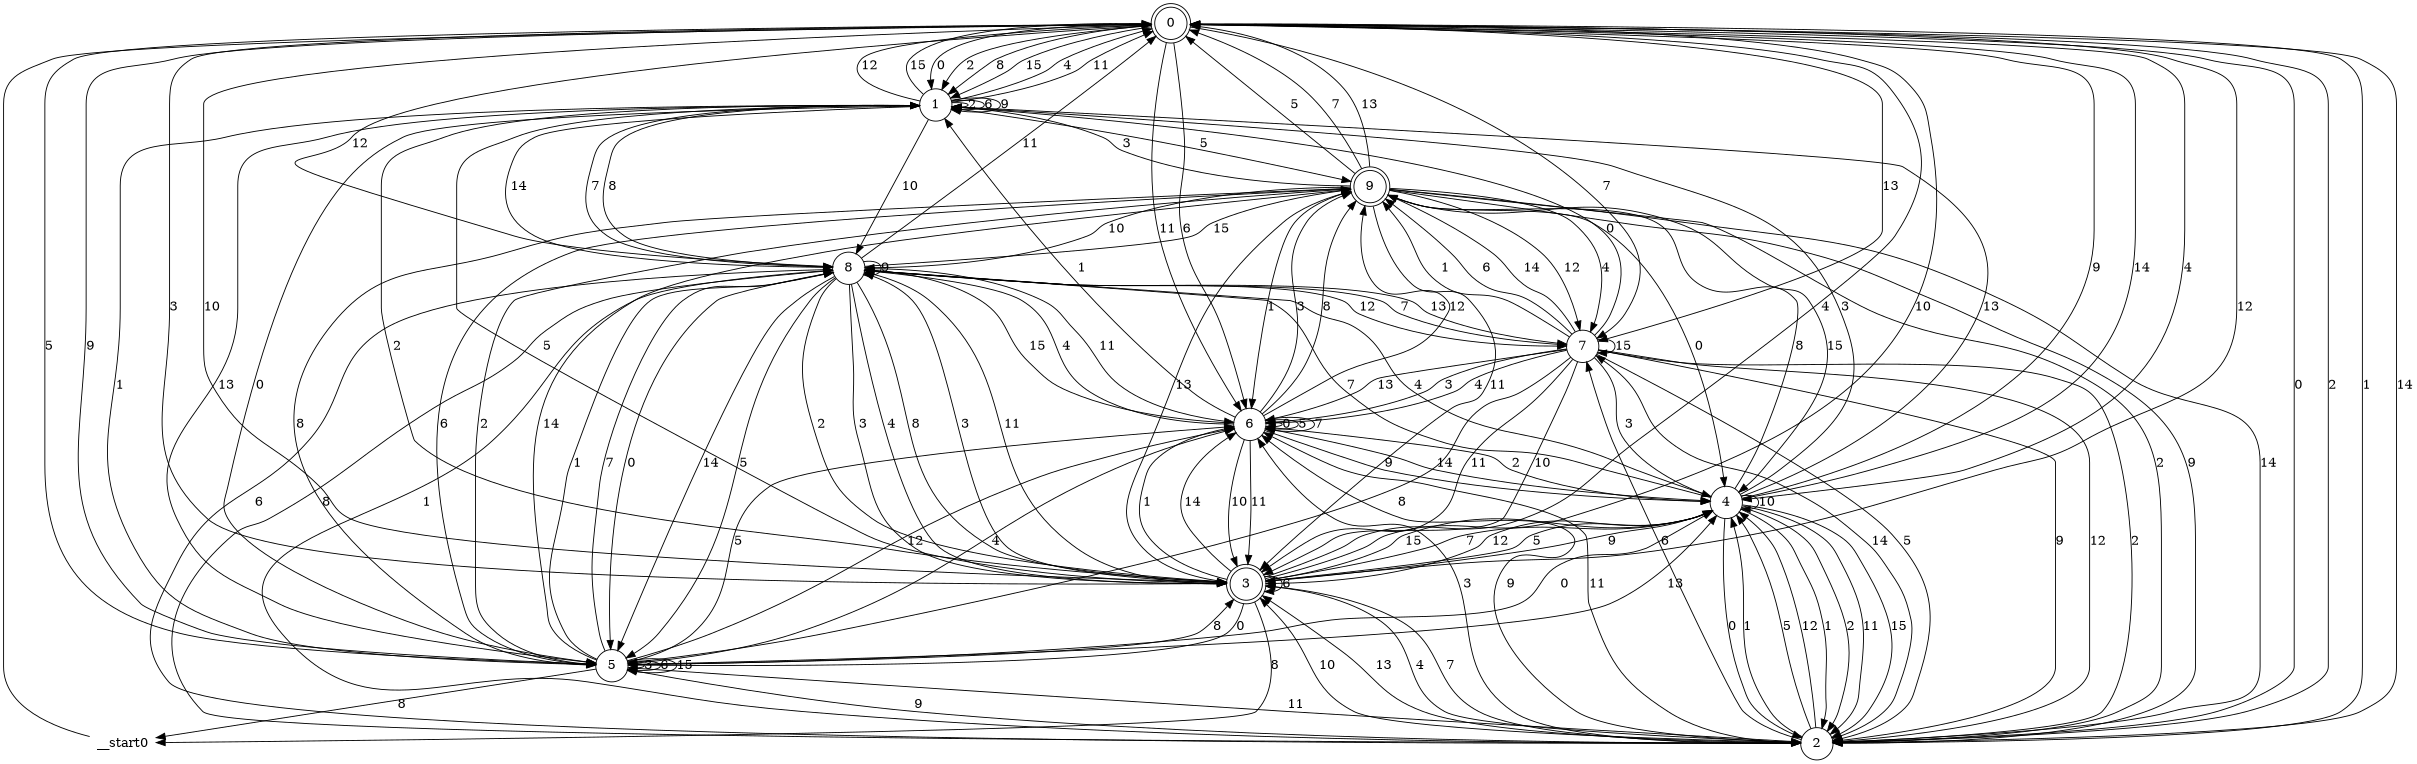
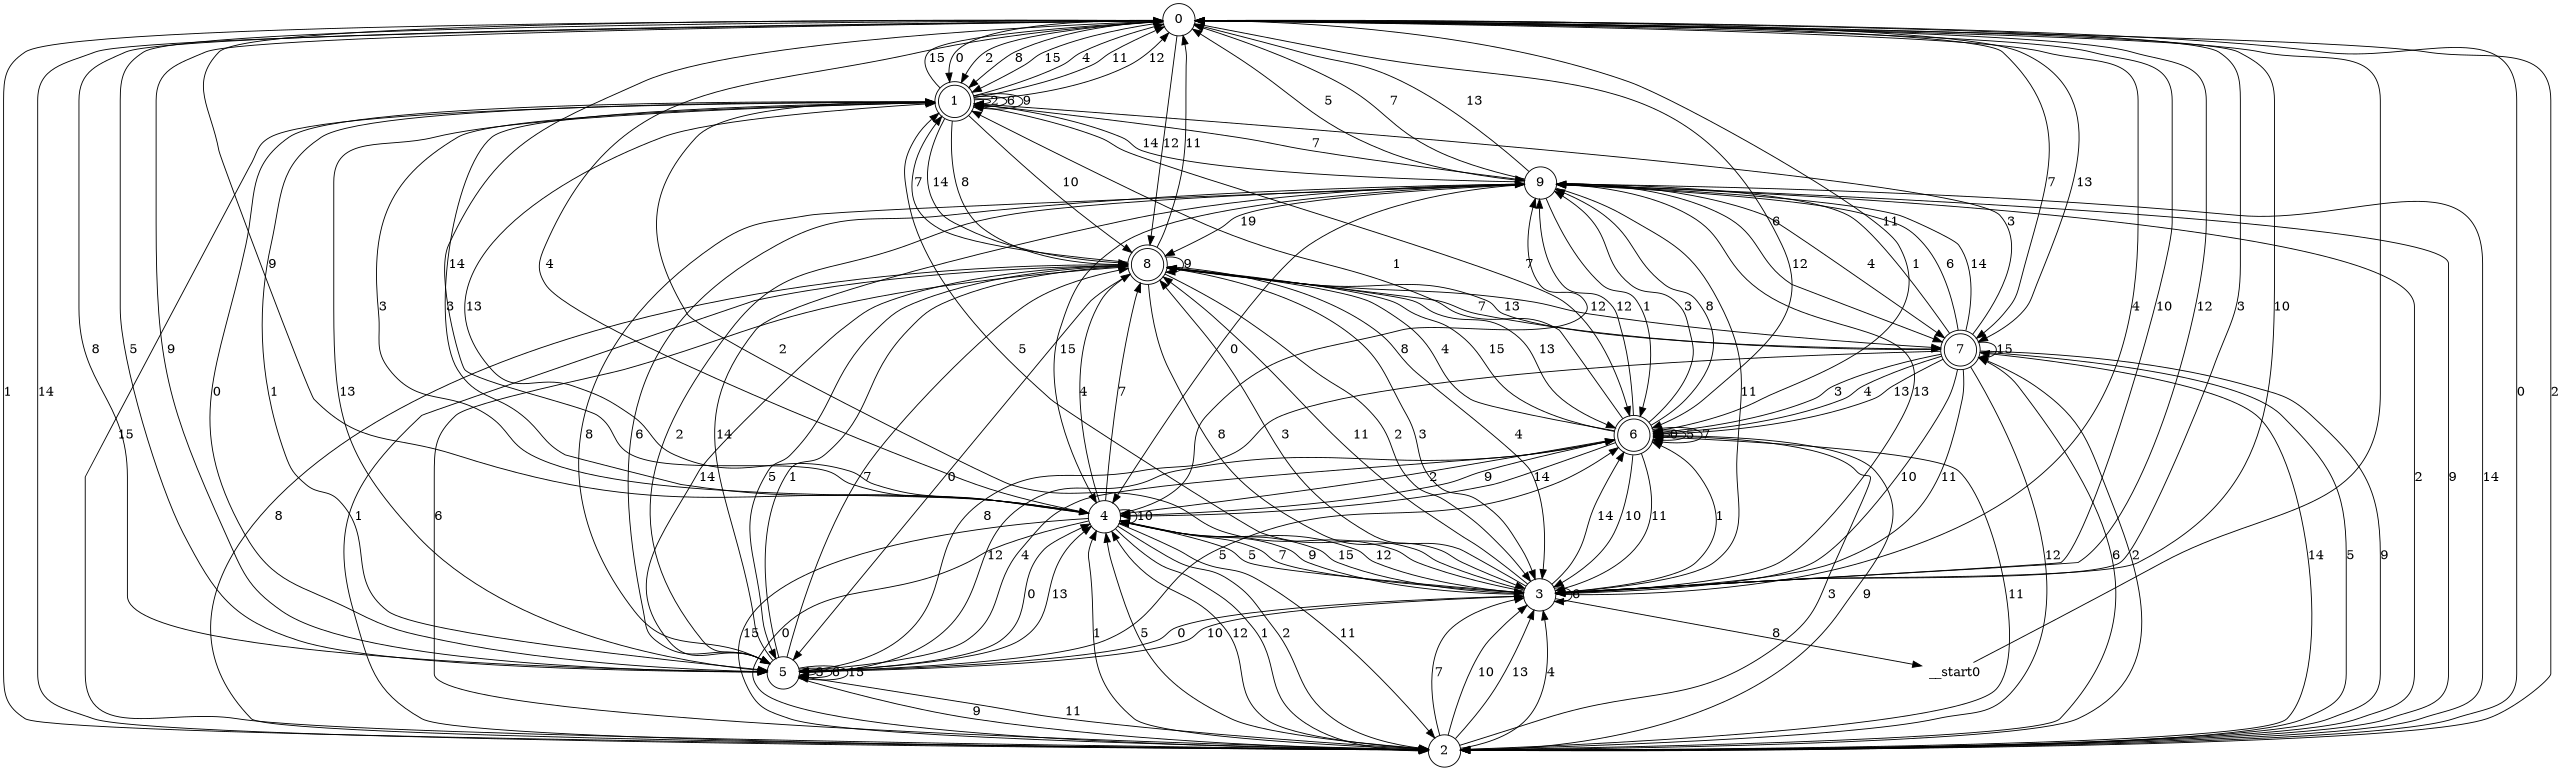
node "0": shape doublecircle -> circle
node "1": shape circle -> doublecircle
edge "9" -> "1": label "3" -> "14"
edge "1" -> "9": label "5" -> "7"
node "9": shape doublecircle -> circle
edge "1" -> "6": added, label "7"
edge "9" -> "8": label "10" -> "19"
edge "7" -> "1": label "0" -> "3"
edge "8" -> "9": removed, label "15"
node "8": shape circle -> doublecircle
edge "8" -> "6": label "11" -> "13"
node "7": shape circle -> doublecircle
node "6": shape circle -> doublecircle
edge "7" -> "4": now "1" -> "4"
node "3": shape doublecircle -> circle
edge "5" -> "3": label "8" -> "10"
edge "5" -> "__start0": now "5" -> "0"
edge "2" -> "1": added, label "15"
